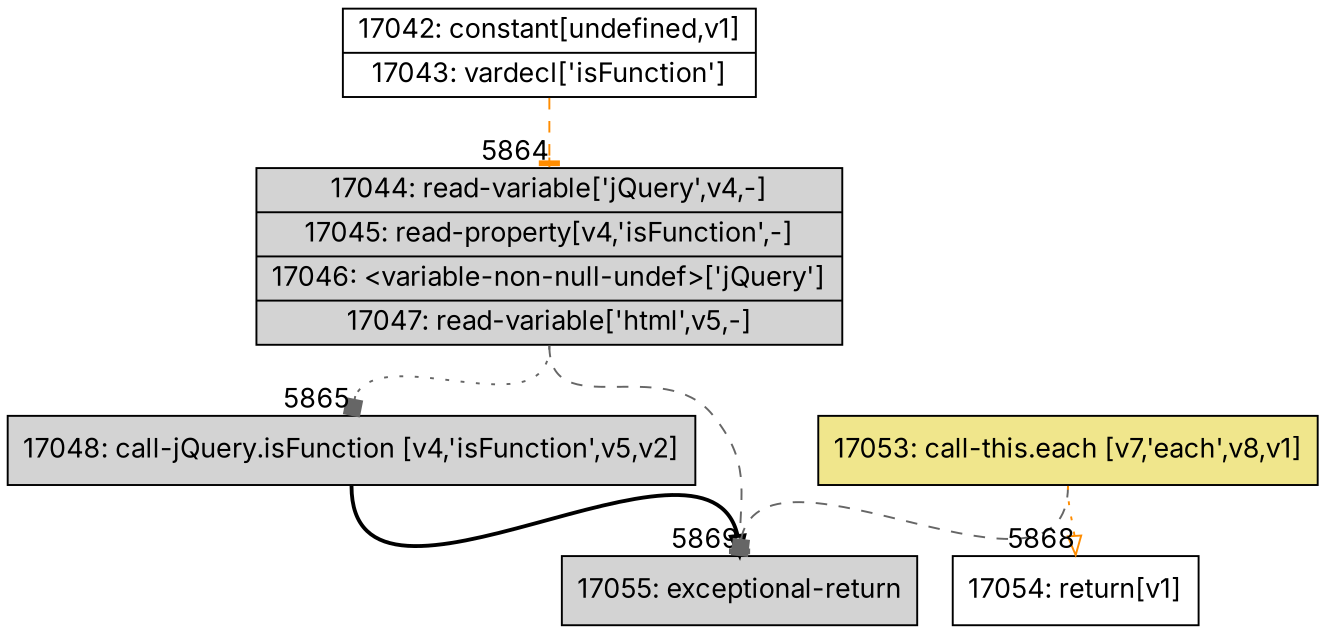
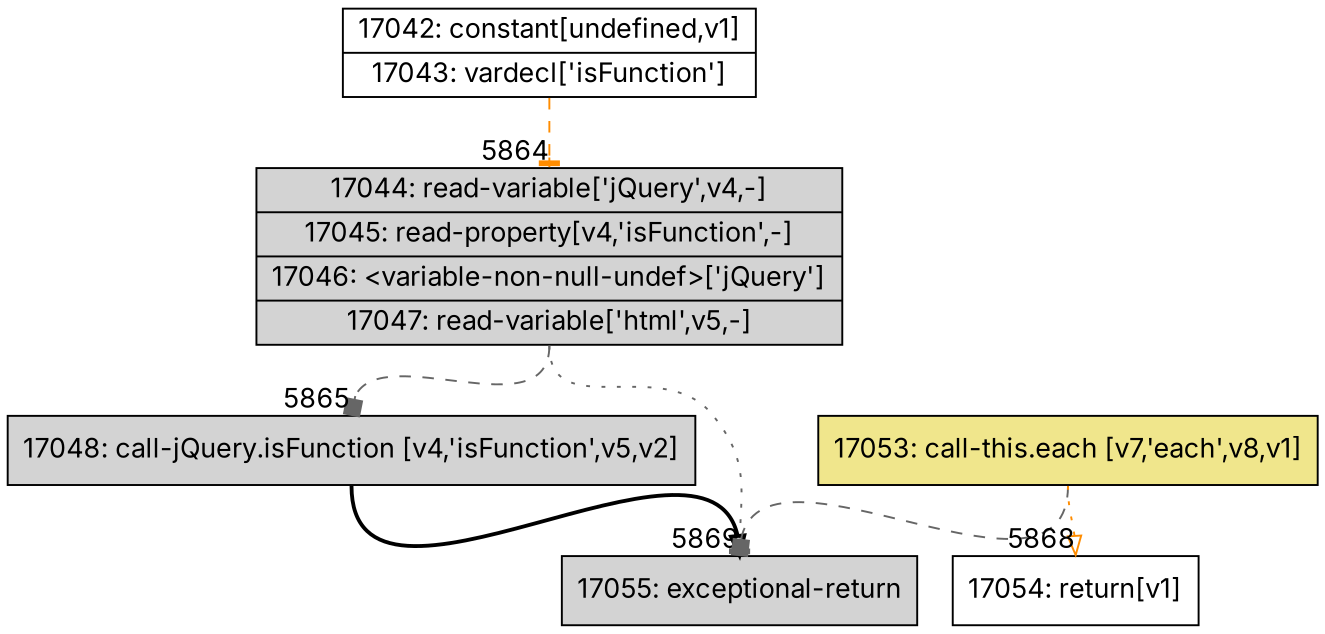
edge "17044: read-variable['jQuery',v4,-]" -> "17048: call-jQuery.isFunction [v4,'isFunction',v5,v2]": style dotted -> dashed
edge "17044: read-variable['jQuery',v4,-]" -> "17055: exceptional-return": style dashed -> dotted
